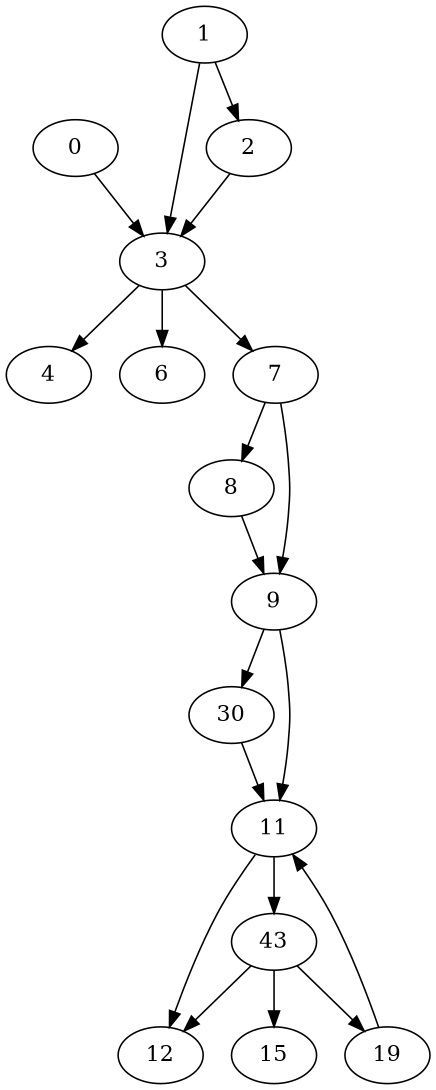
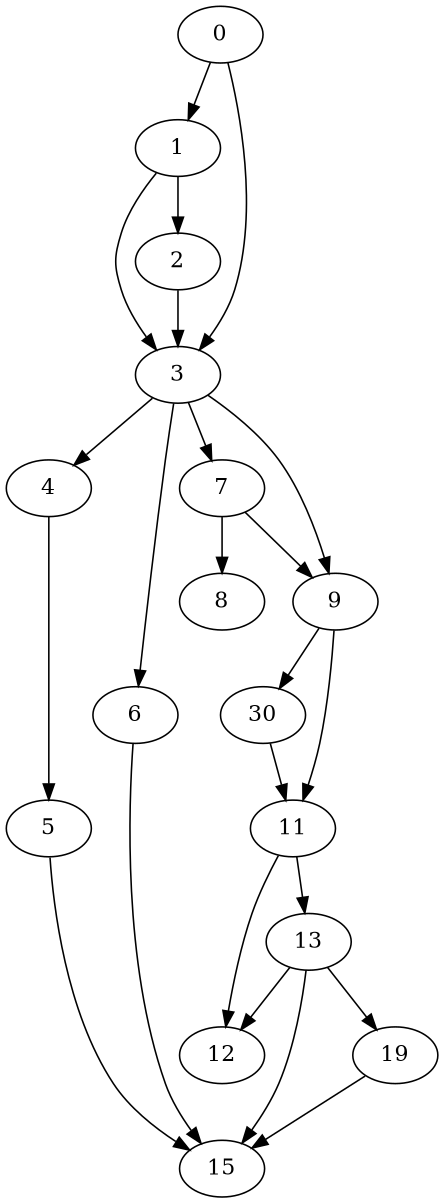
edge "0" -> "1": added
edge "8" -> "9": now "3" -> "9"
node "5": added
edge "6" -> "15": added
node "43": label "43" -> "13"
edge "19" -> "11": now "19" -> "15"
